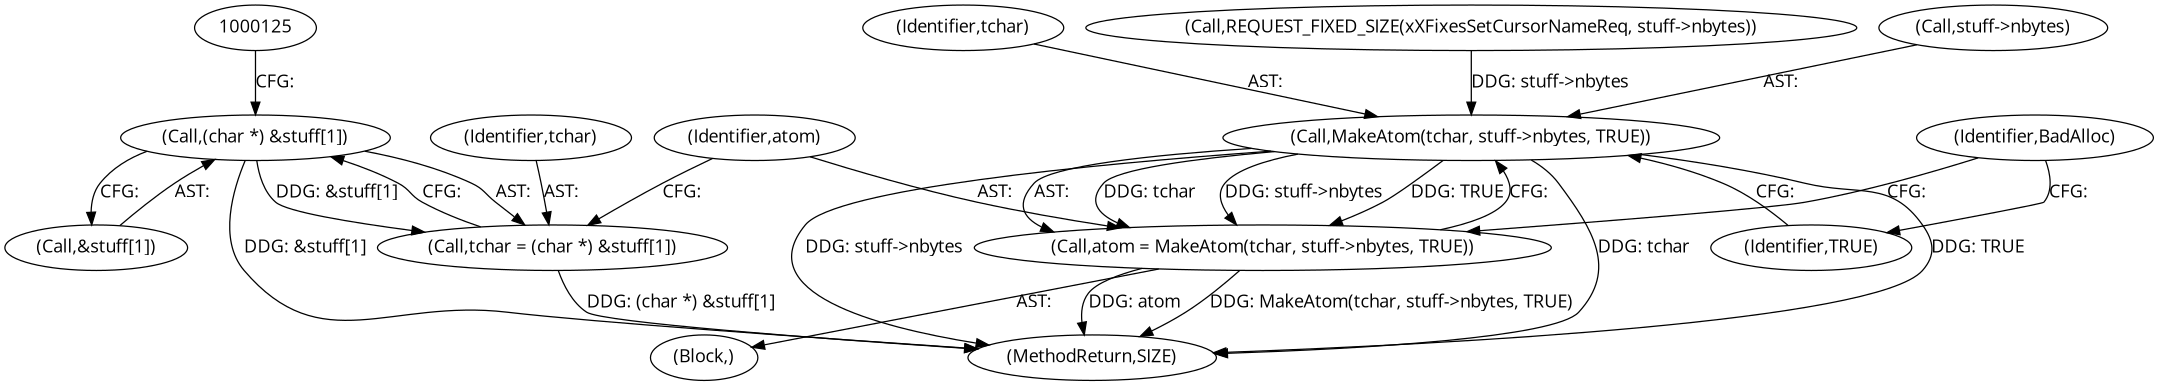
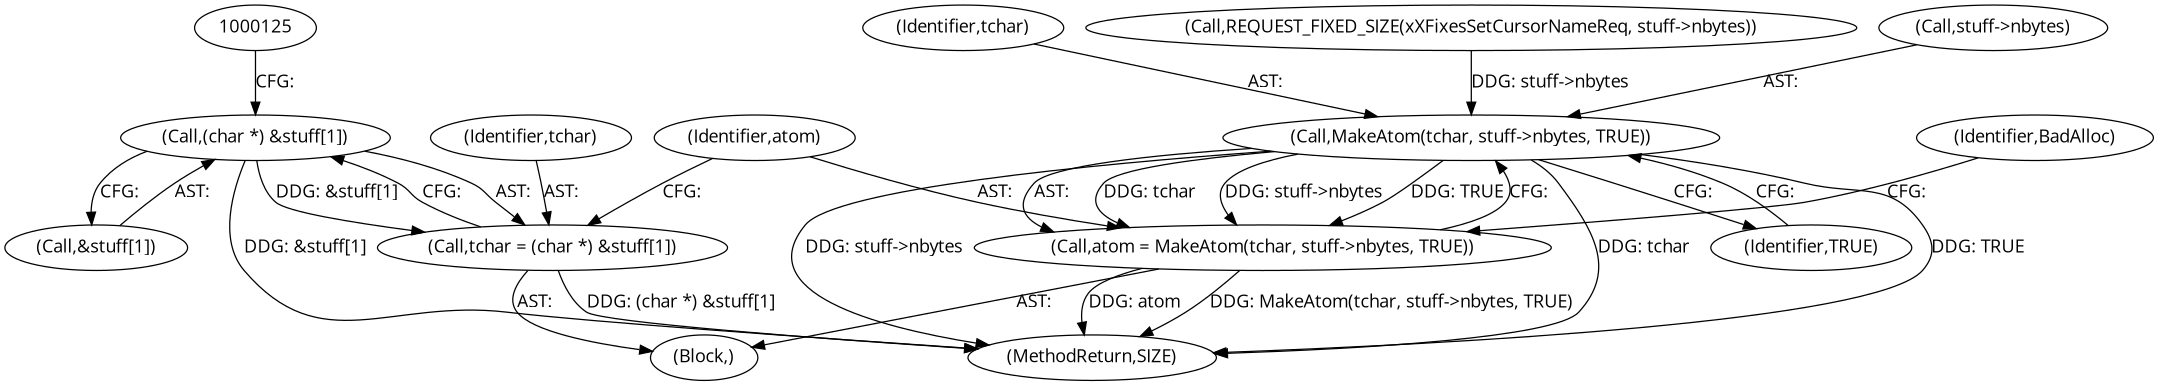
edge "(Identifier,BadAlloc)" -> "(Identifier,TRUE)": now "(Call,MakeAtom(tchar, stuff->nbytes, TRUE))" -> "(Identifier,TRUE)"
edge "(Call,tchar = (char *) &stuff[1])" -> "(Block,)": added, label "AST:"
